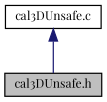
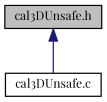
edge "cal3DUnsafe.h" -> "cal3DUnsafe.c": reversed
